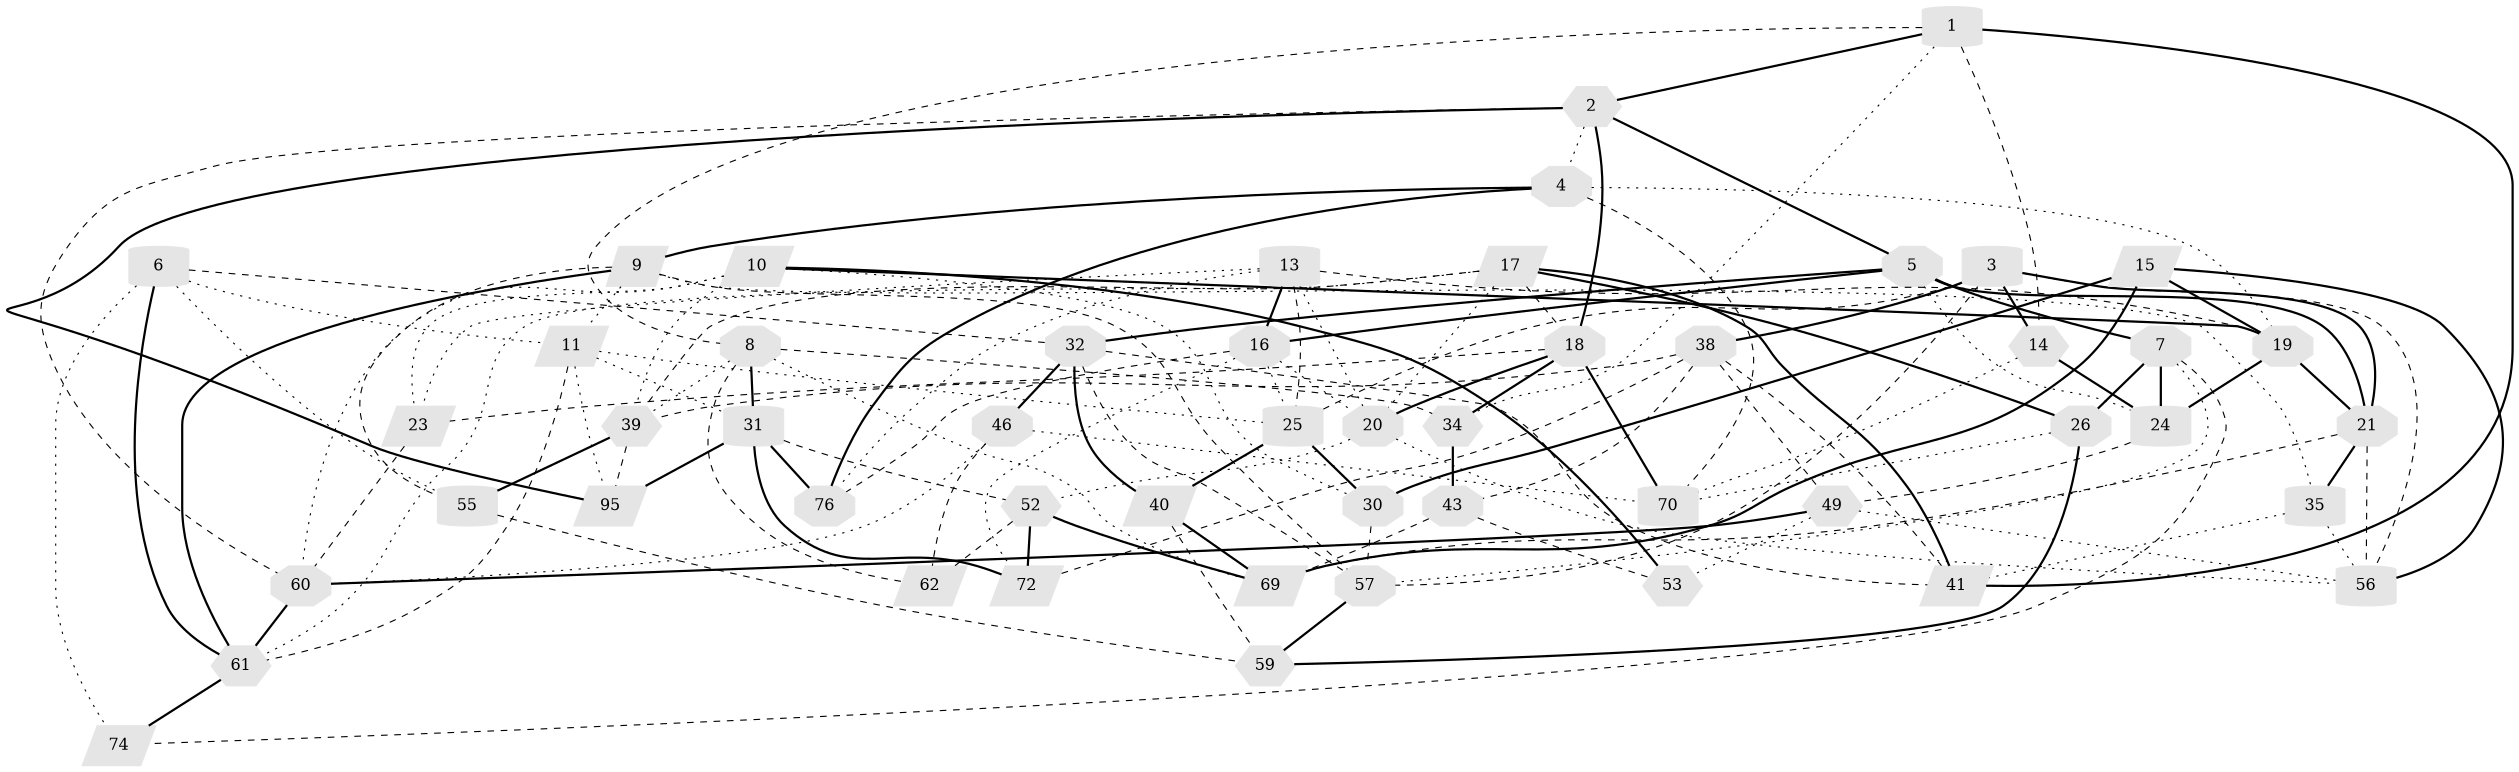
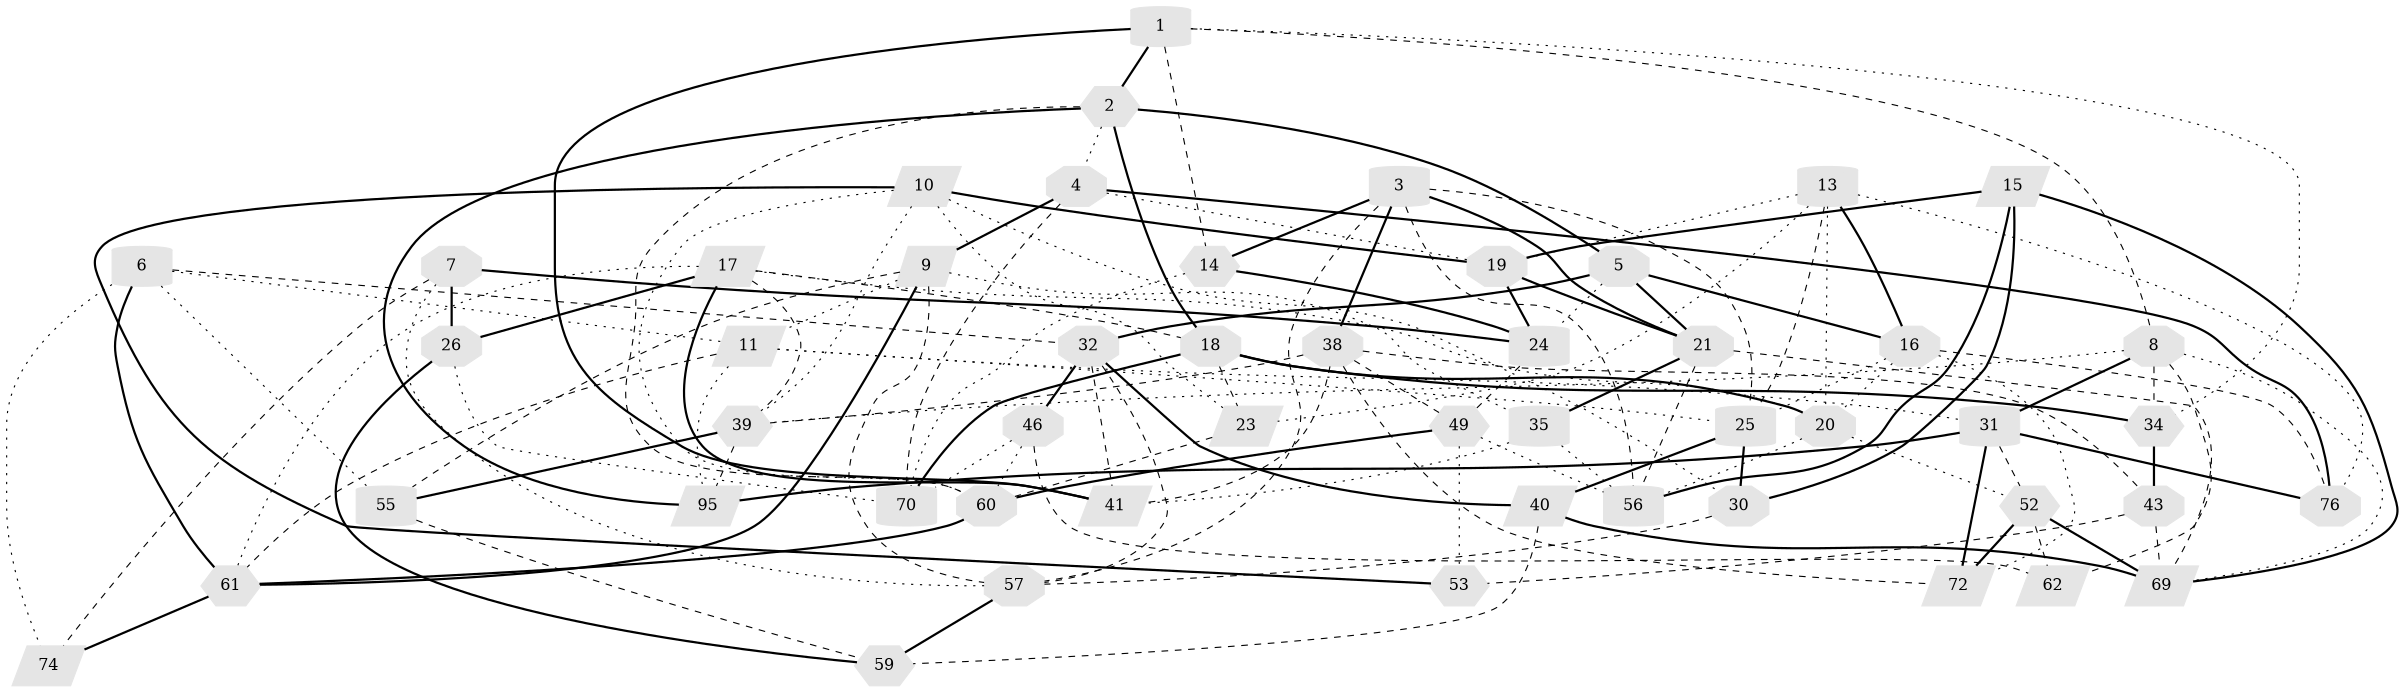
edge "13" -- "19": style dashed -> dotted
edge "5" -- "7": removed
